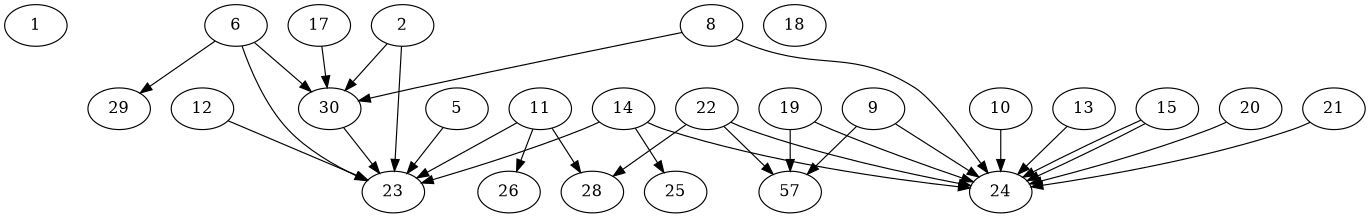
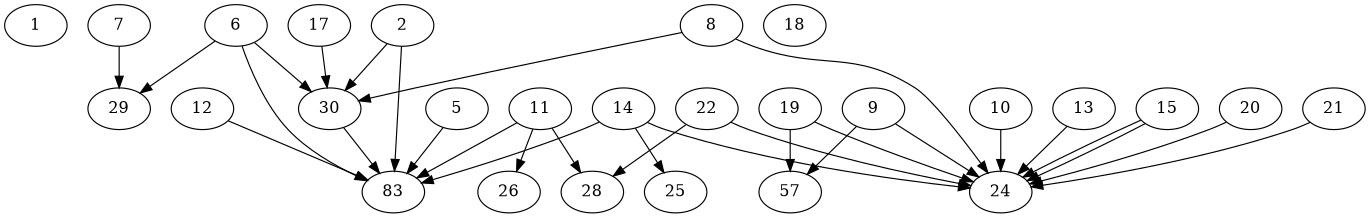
node "7": added
edge "22" -> "57": removed
node "23": label "23" -> "83"
